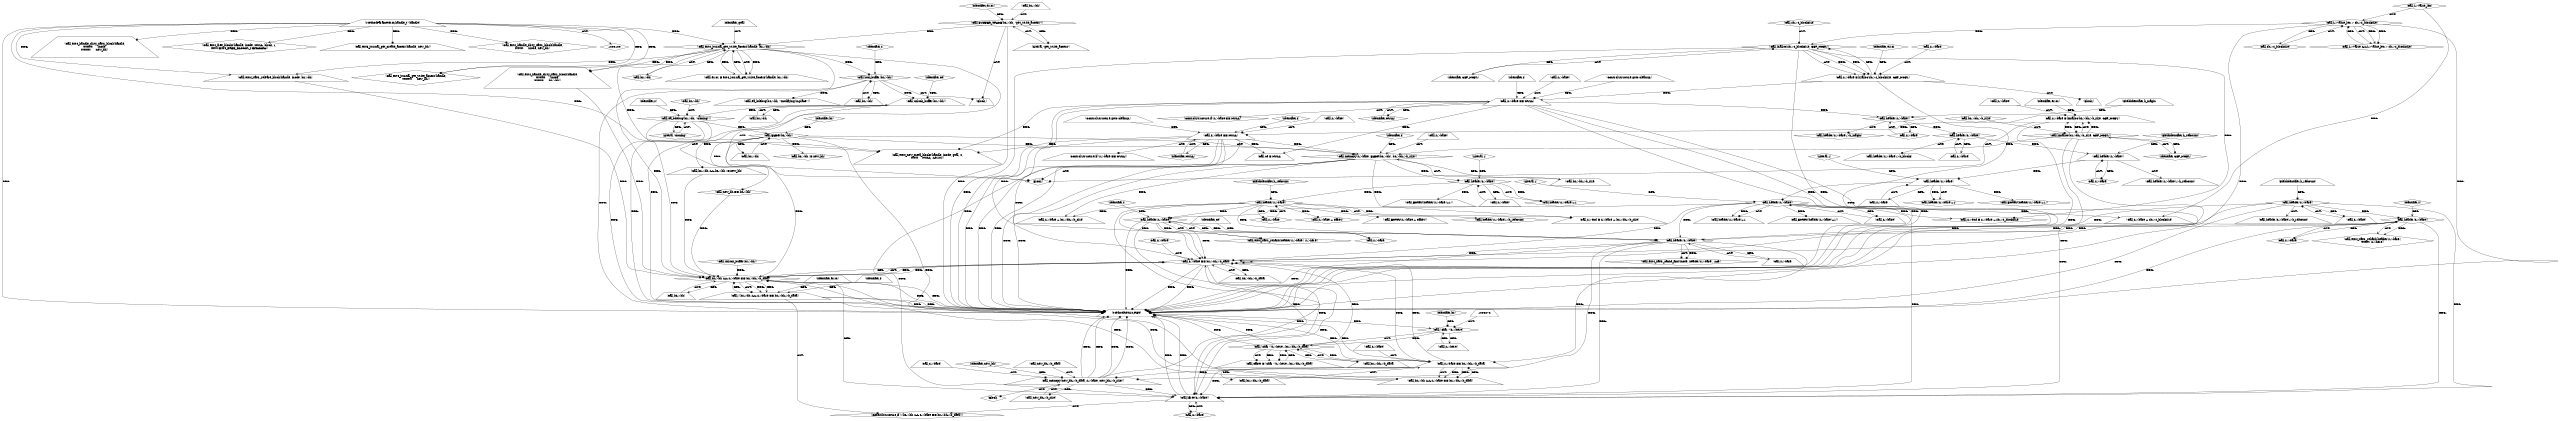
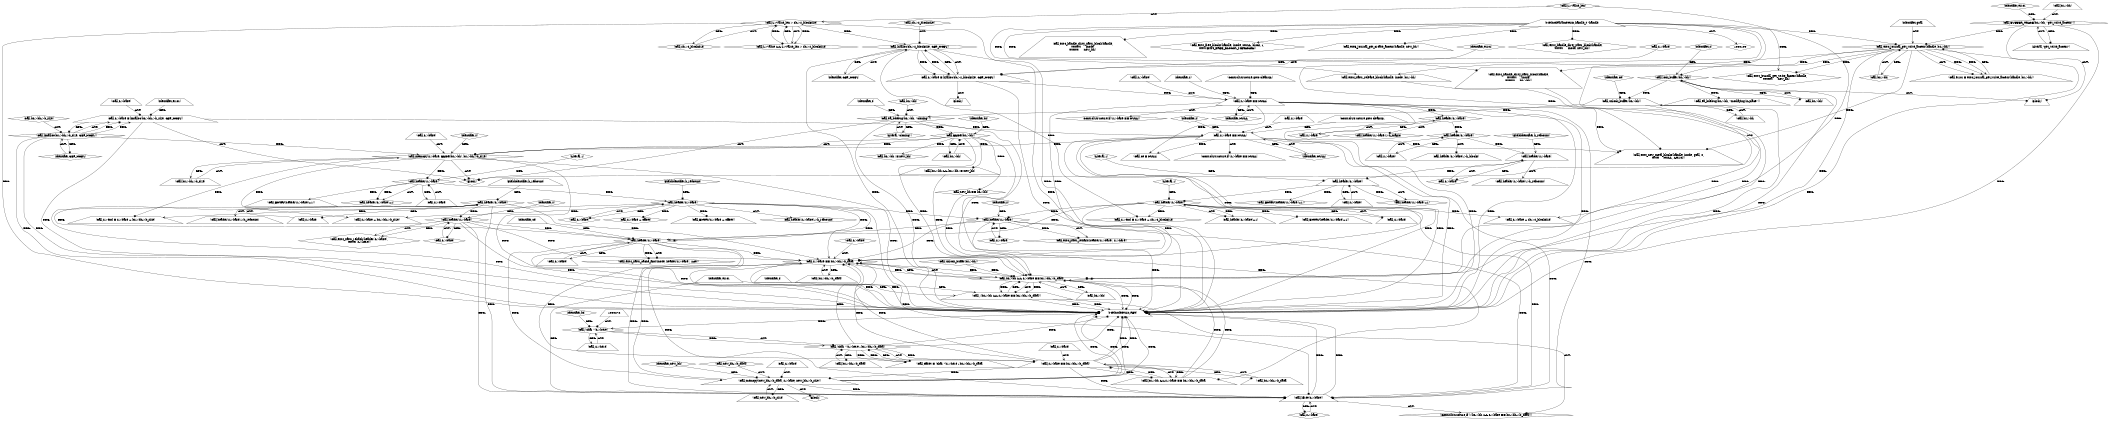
node "(FieldIdentifier,h_magic)": removed
edge "(Call,s->here)" -> "(Call,(char *)s->here)": label "CFG: " -> "AST: "
node "(Call,new_bh->b_data)": shape trapezium -> diamond
